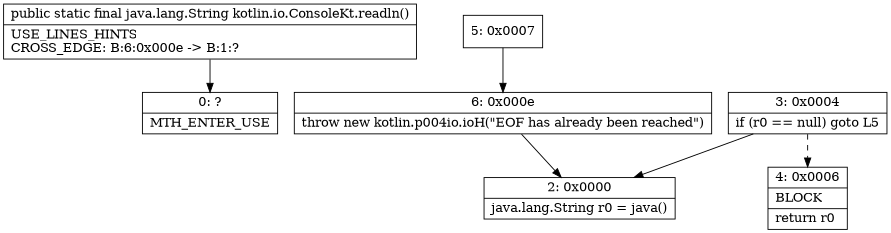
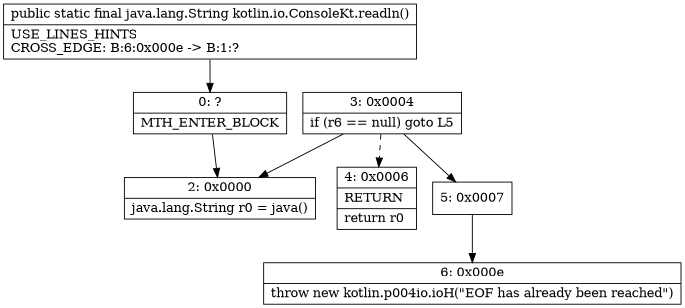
node "0: ?": text "MTH_ENTER_USE" -> "MTH_ENTER_BLOCK"
node "3: 0x0004": text "if (r0 == null) goto L5" -> "if (r6 == null) goto L5"
edge "6: 0x000e" -> "2: 0x0000": now "0: ?" -> "2: 0x0000"
edge "3: 0x0004" -> "5: 0x0007": added
node "4: 0x0006": text "BLOCK" -> "RETURN"
